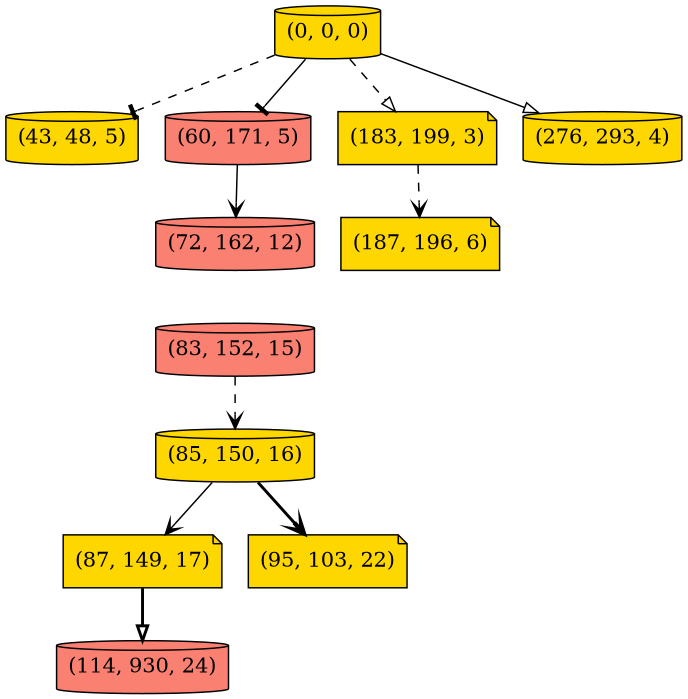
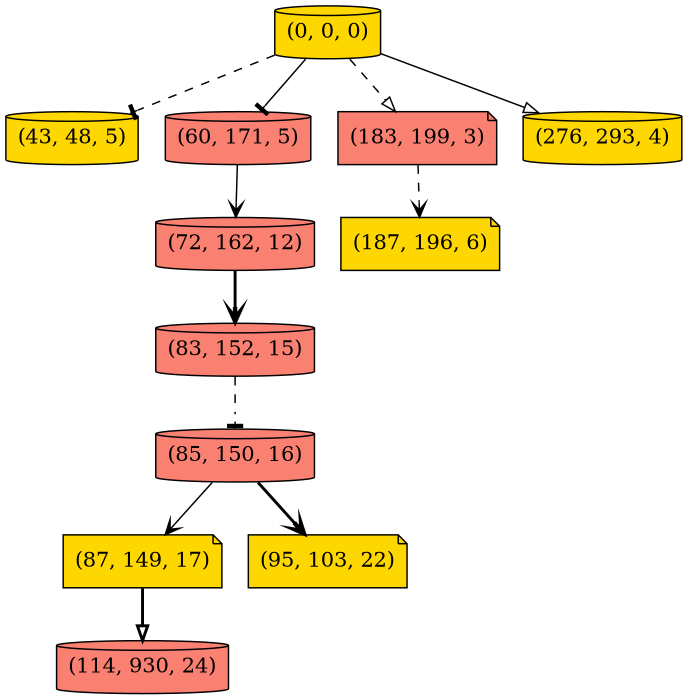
node "(183, 199, 3)": fillcolor gold -> salmon
edge "(72, 162, 12)" -> "(83, 152, 15)": added
edge "(83, 152, 15)" -> "(85, 150, 16)": arrowhead vee -> tee
node "(85, 150, 16)": fillcolor gold -> salmon
